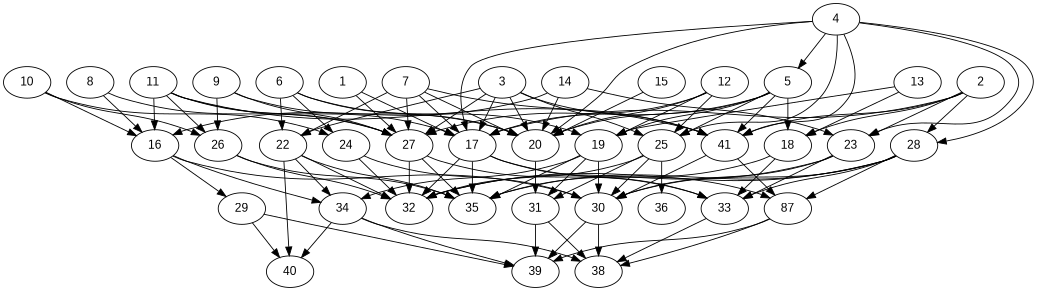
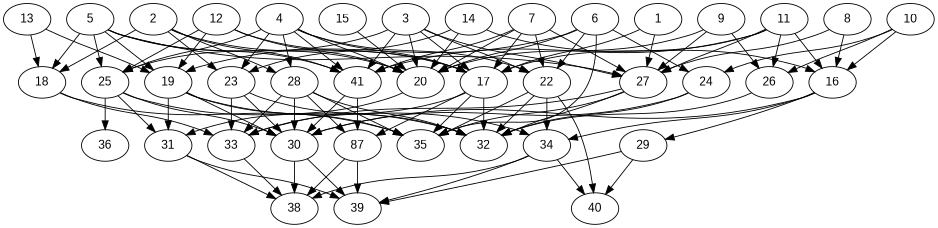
edge "4" -> "5": now "4" -> "22"
edge "26" -> "35": now "6" -> "35"
